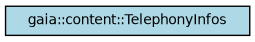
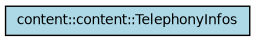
node "gaia::content::TelephonyInfos": label "gaia::content::TelephonyInfos" -> "content::content::TelephonyInfos"
